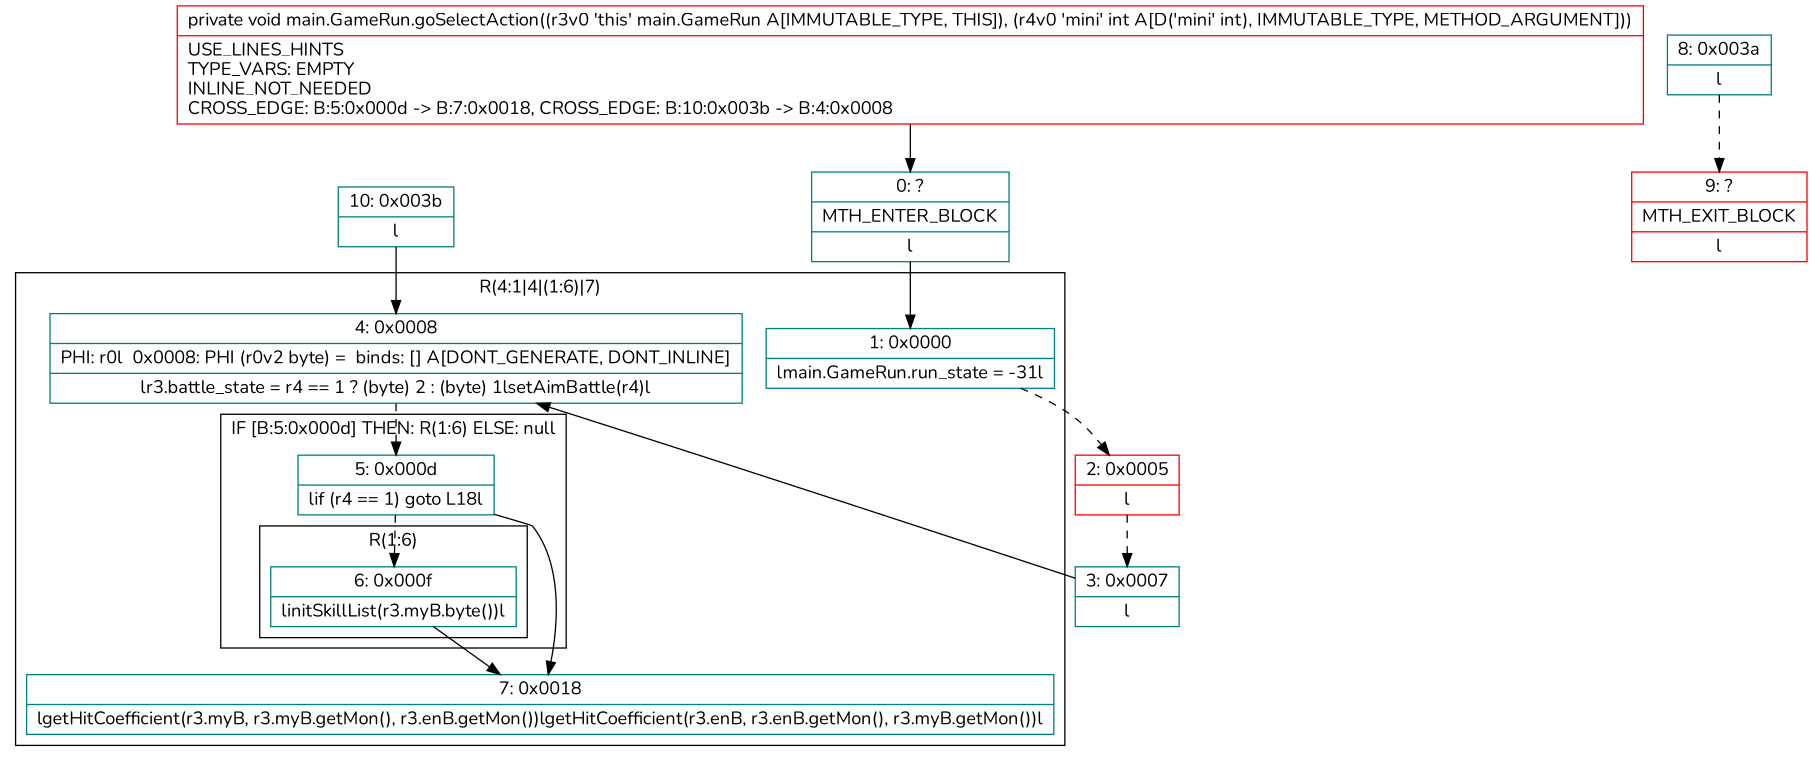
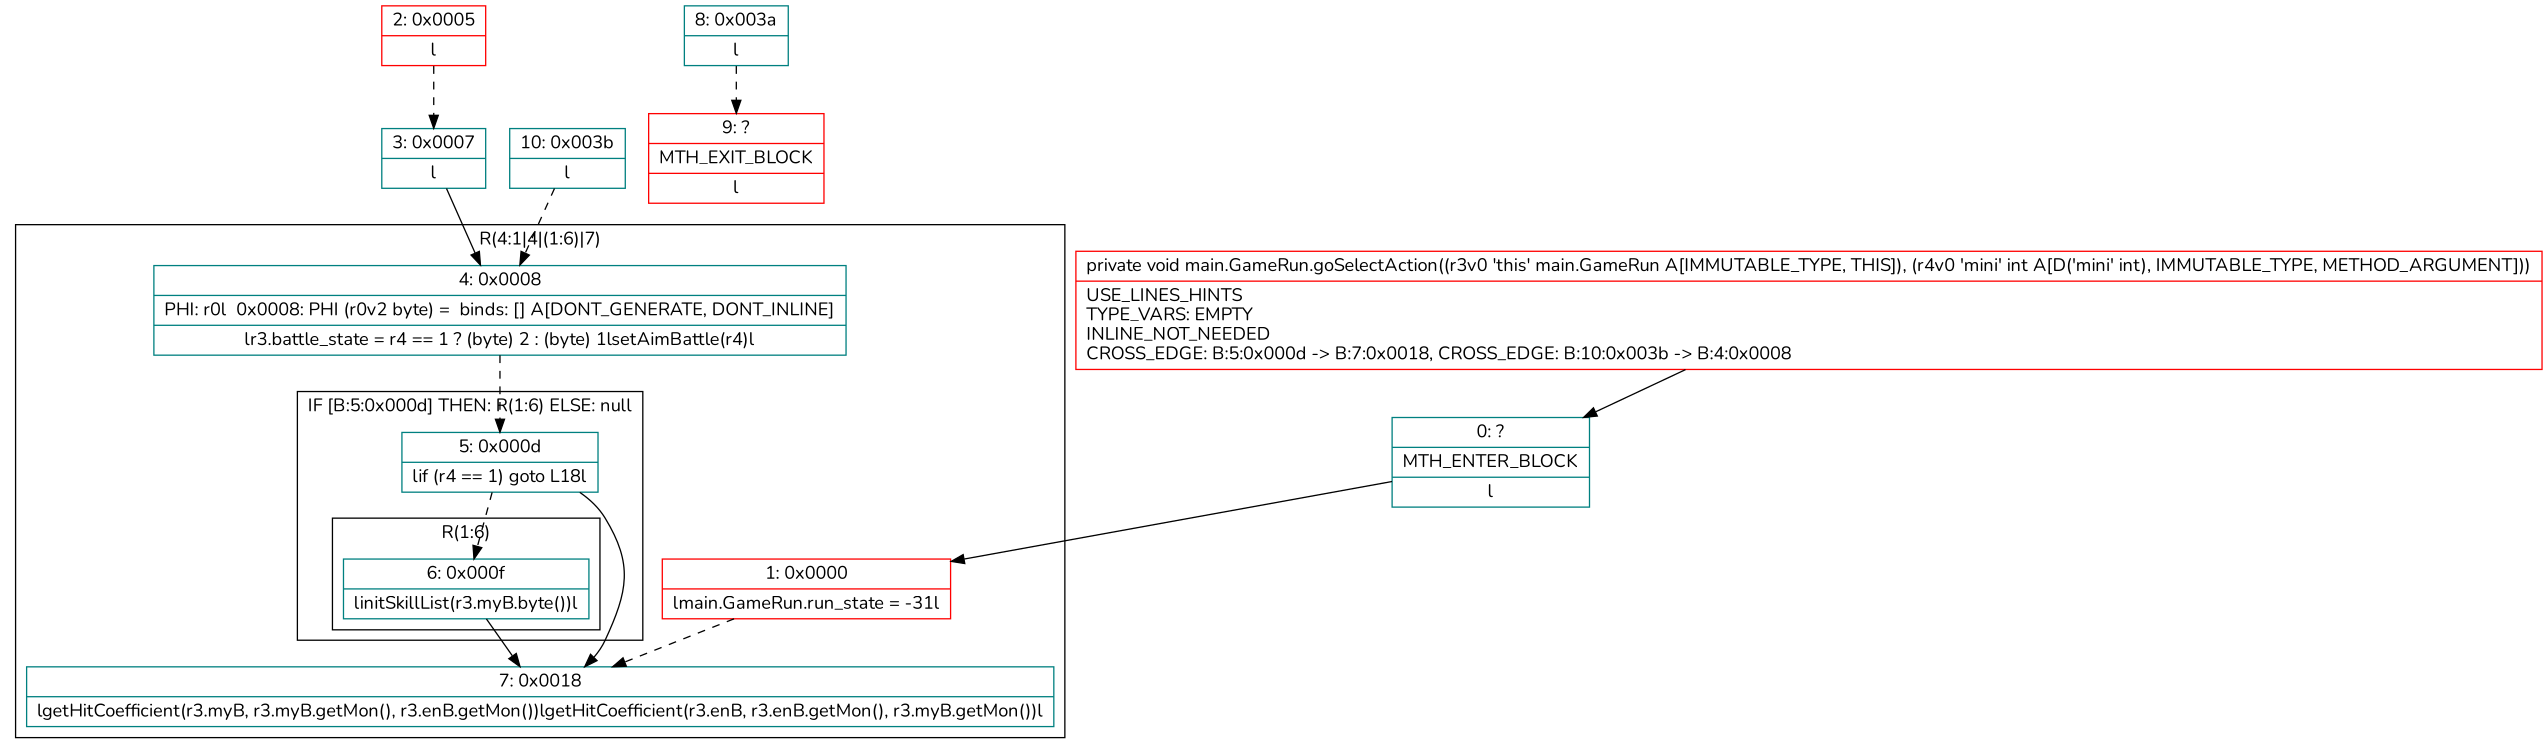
edge "10: 0x003b" -> "4: 0x0008": style solid -> dashed
node "1: 0x0000": color teal -> red
edge "1: 0x0000" -> "2: 0x0005": now "1: 0x0000" -> "7: 0x0018"
